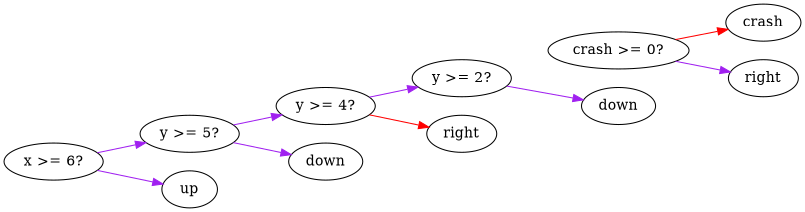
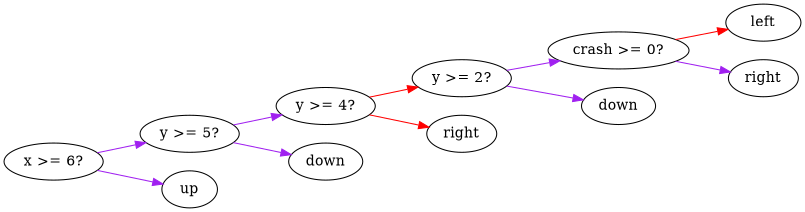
node "crash": label "crash" -> "left"
edge "y >= 2?" -> "crash >= 0?": added
edge "y >= 4?" -> "y >= 2?": color purple -> red
